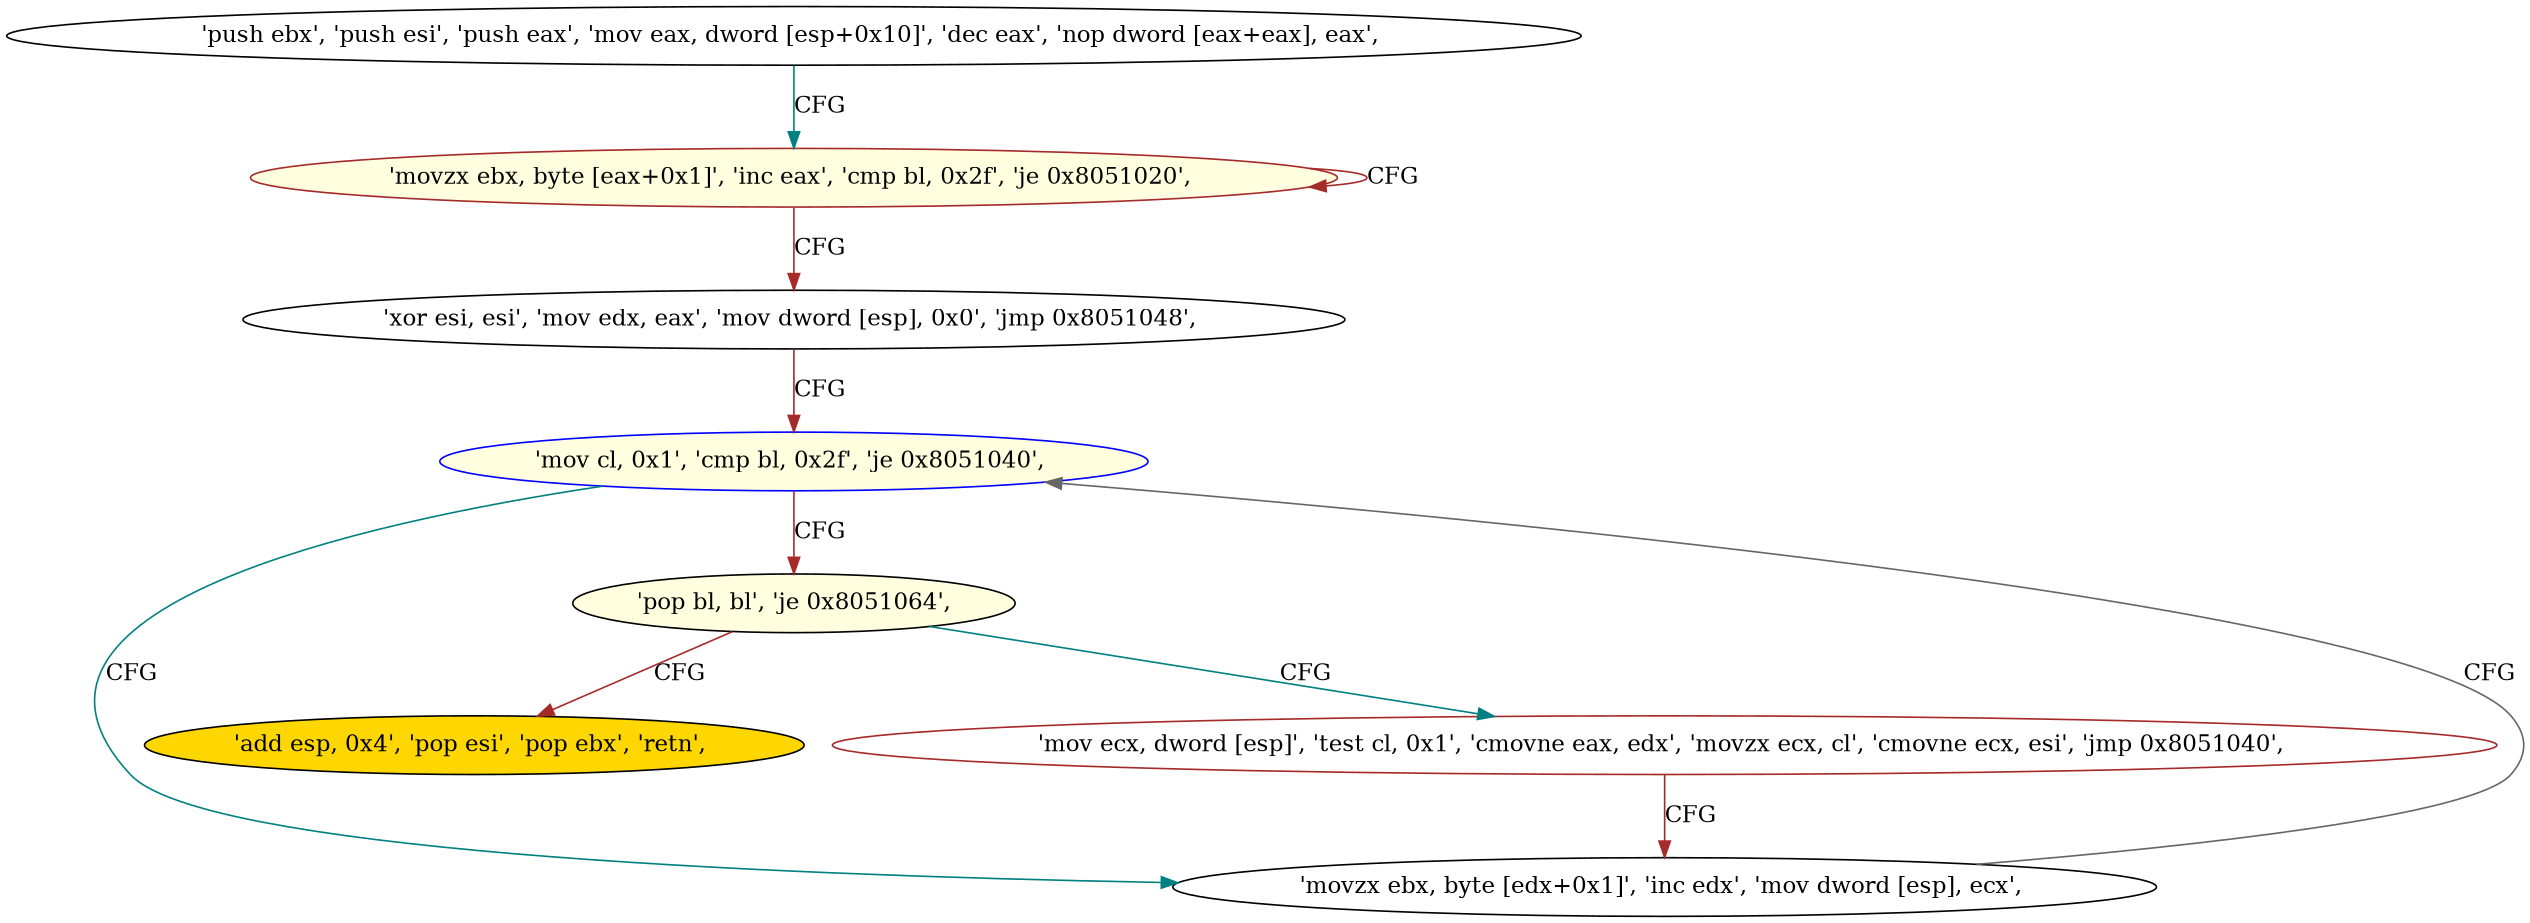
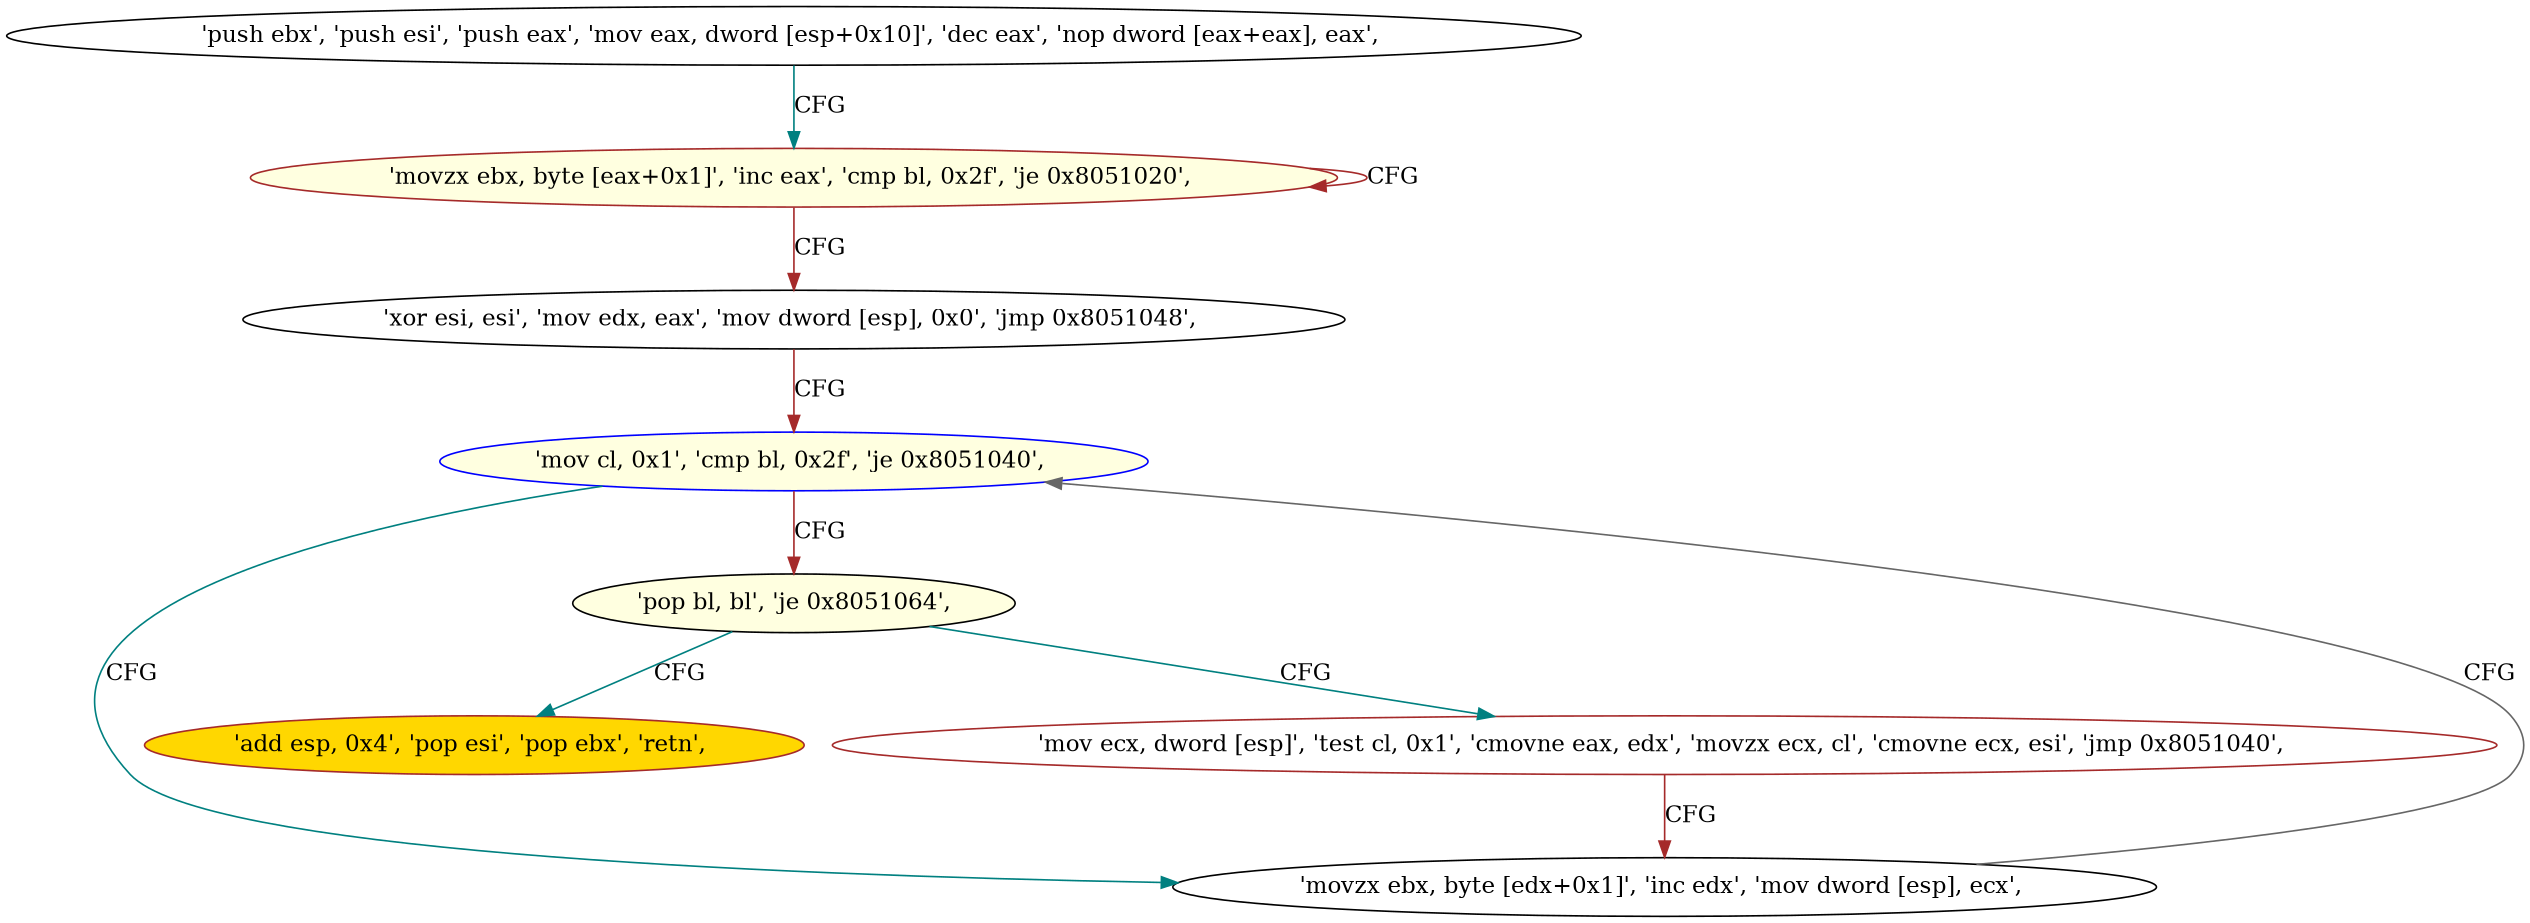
edge "'pop bl, bl', 'je 0x8051064'," -> "'add esp, 0x4', 'pop esi', 'pop ebx', 'retn',": color brown -> teal
node "'add esp, 0x4', 'pop esi', 'pop ebx', 'retn',": color black -> brown
